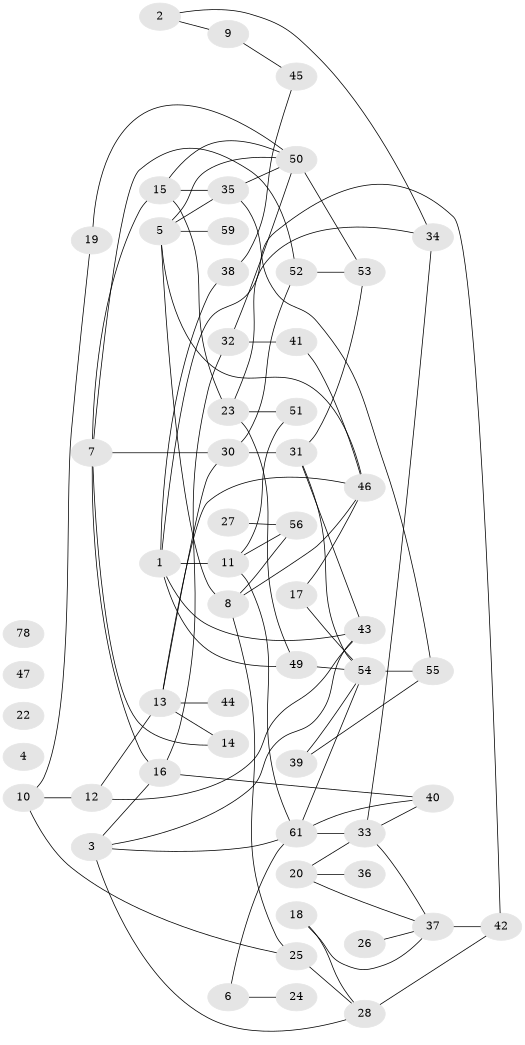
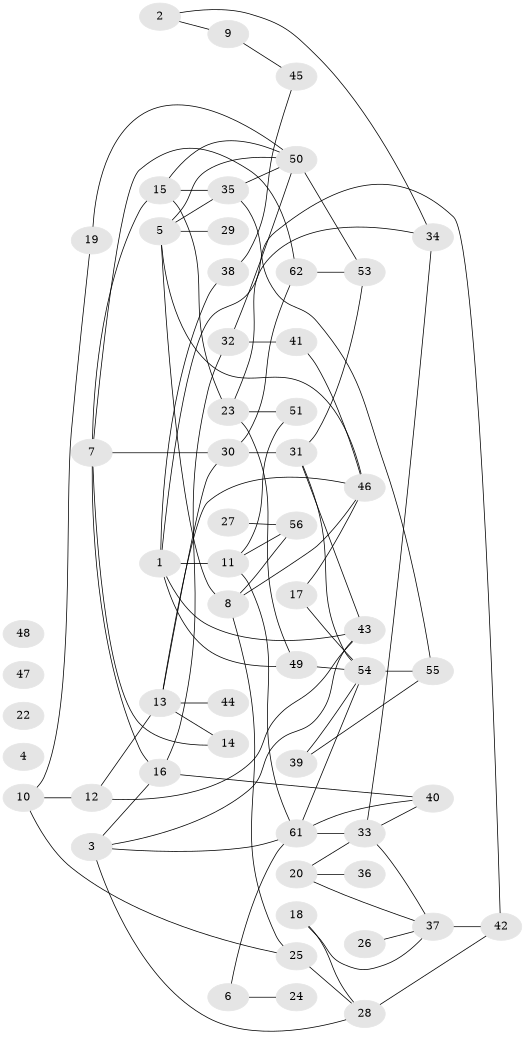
node "59": label "59" -> "29"
node "52": label "52" -> "62"
node "78": label "78" -> "48"
